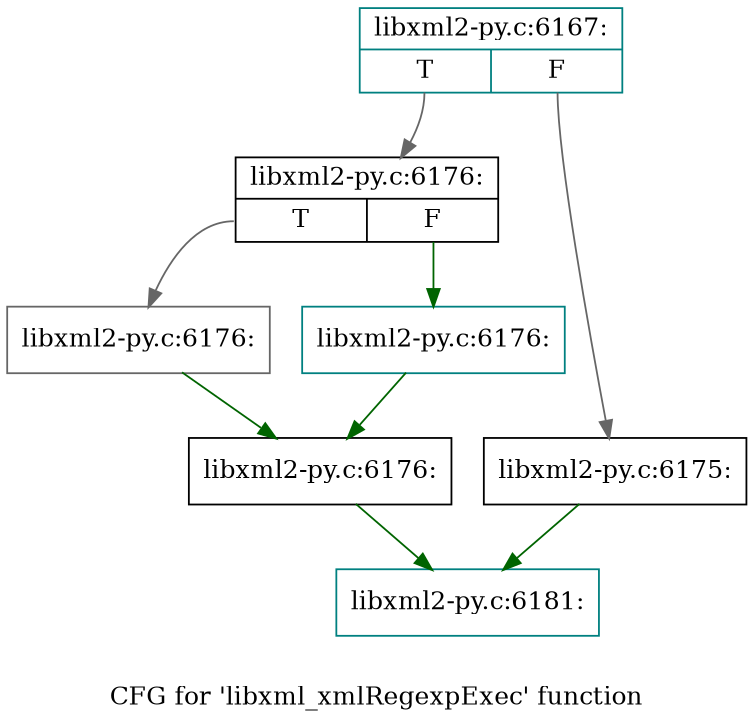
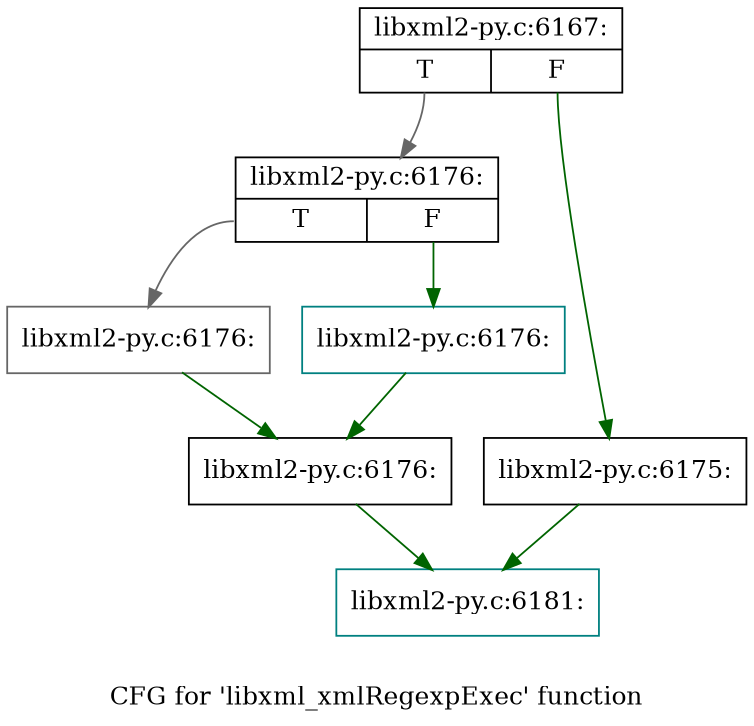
node "libxml2-py.c:6167:": color teal -> black
edge "libxml2-py.c:6167:" -> "libxml2-py.c:6175:": color gray40 -> darkgreen
